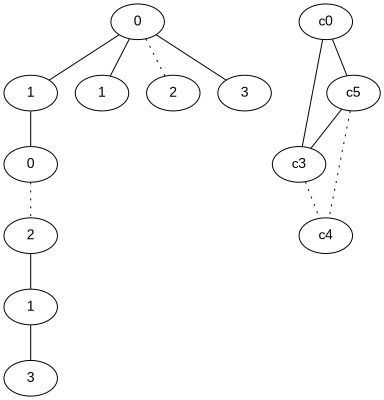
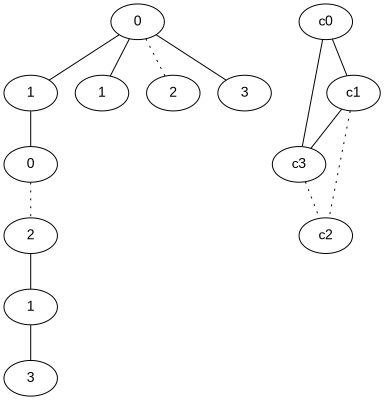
node "c5": label "c5" -> "c1"
node "c4": label "c4" -> "c2"
